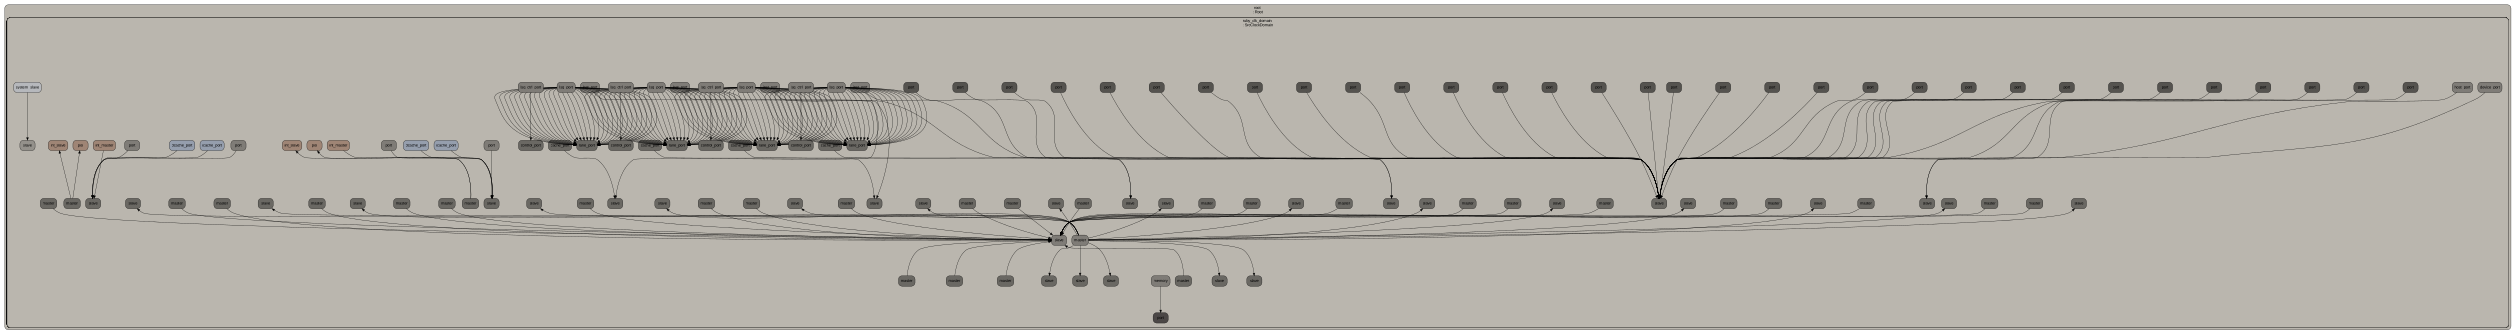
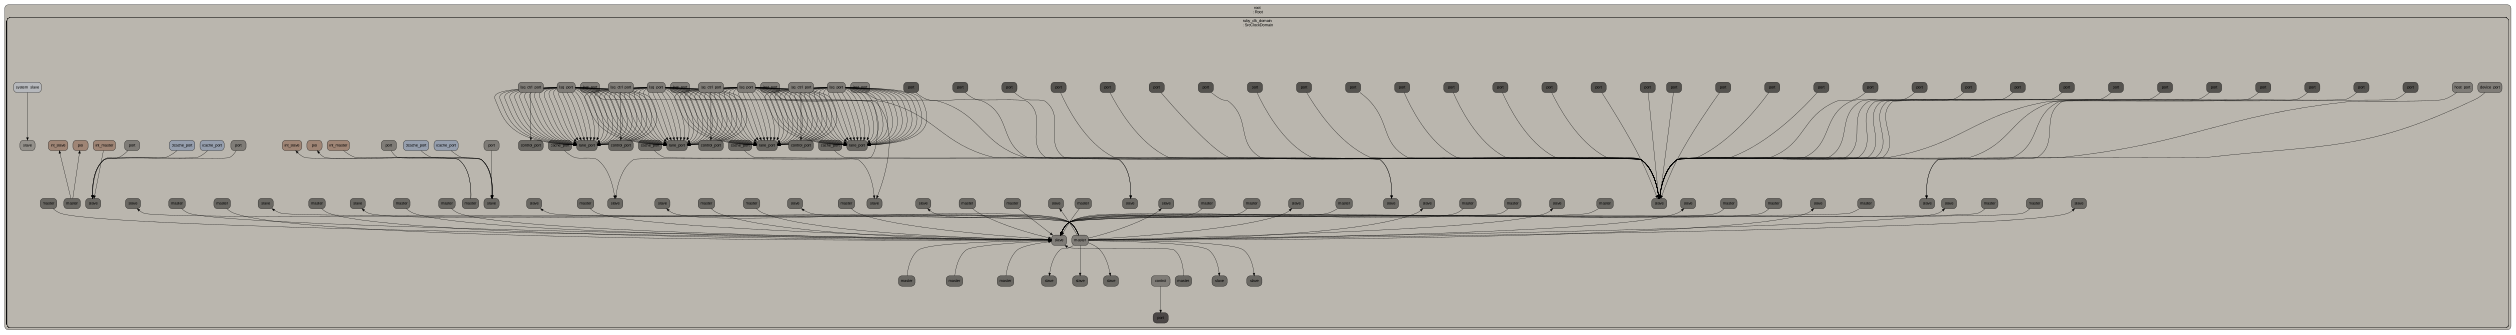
node "memory": label "memory" -> "control"
